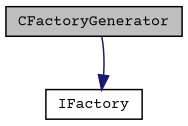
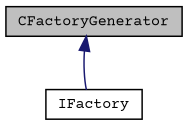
edge "CFactoryGenerator" -> "IFactory": reversed
